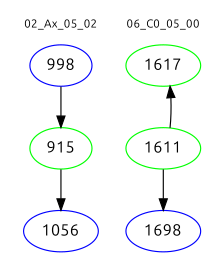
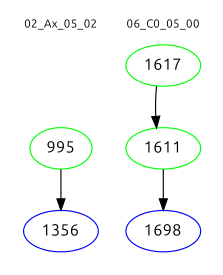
node "998": removed
edge "1611" -> "1617": reversed
node "915": label "915" -> "995"
node "1056": label "1056" -> "1356"
